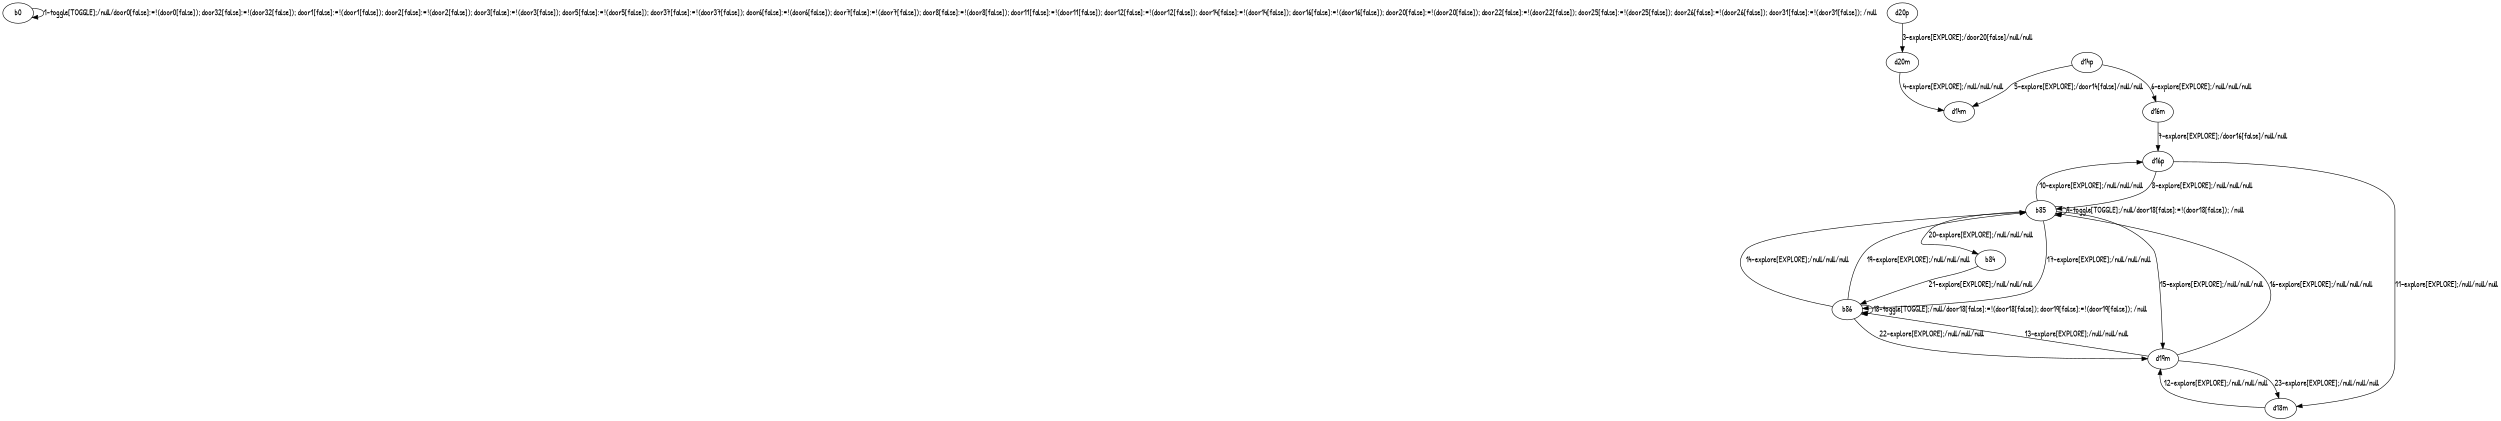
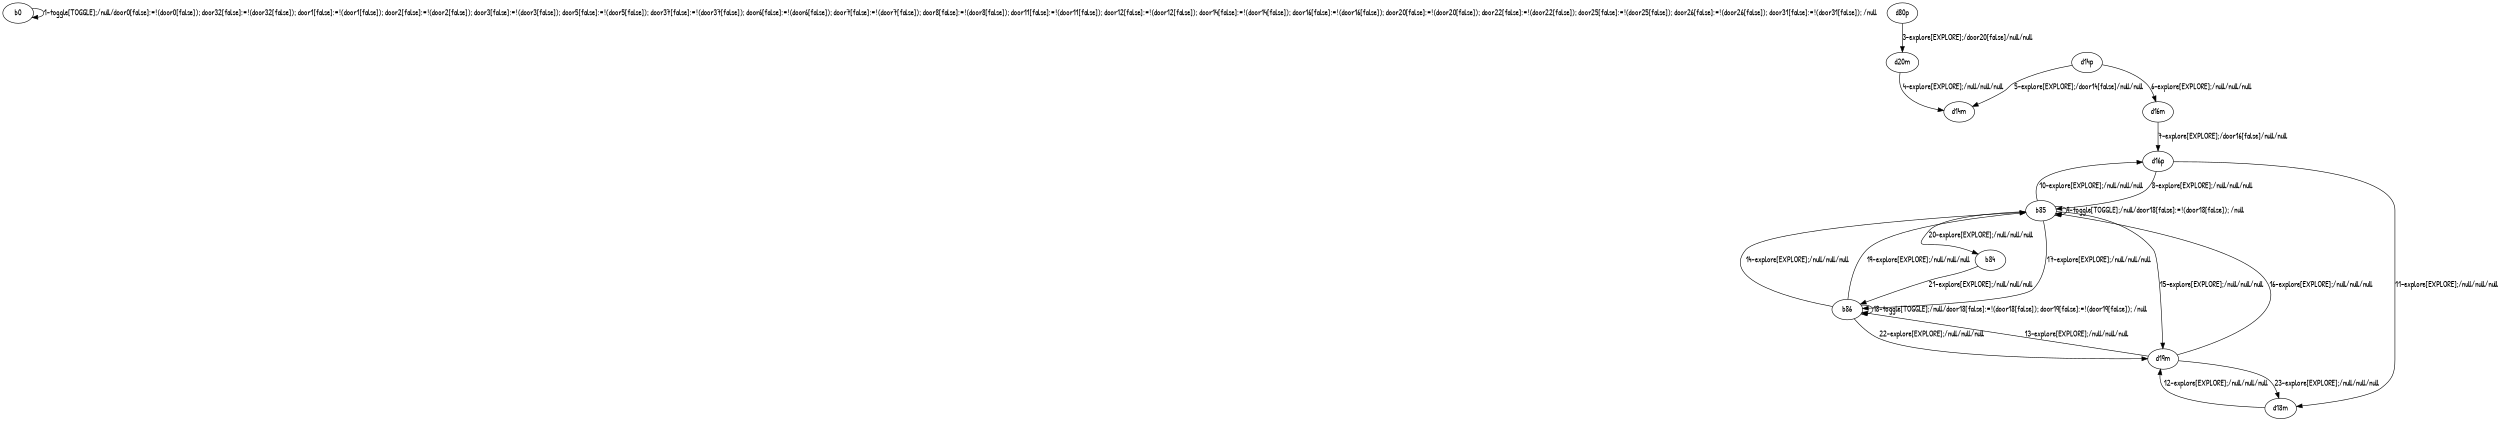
node "d20p": label "d20p" -> "d80p"
